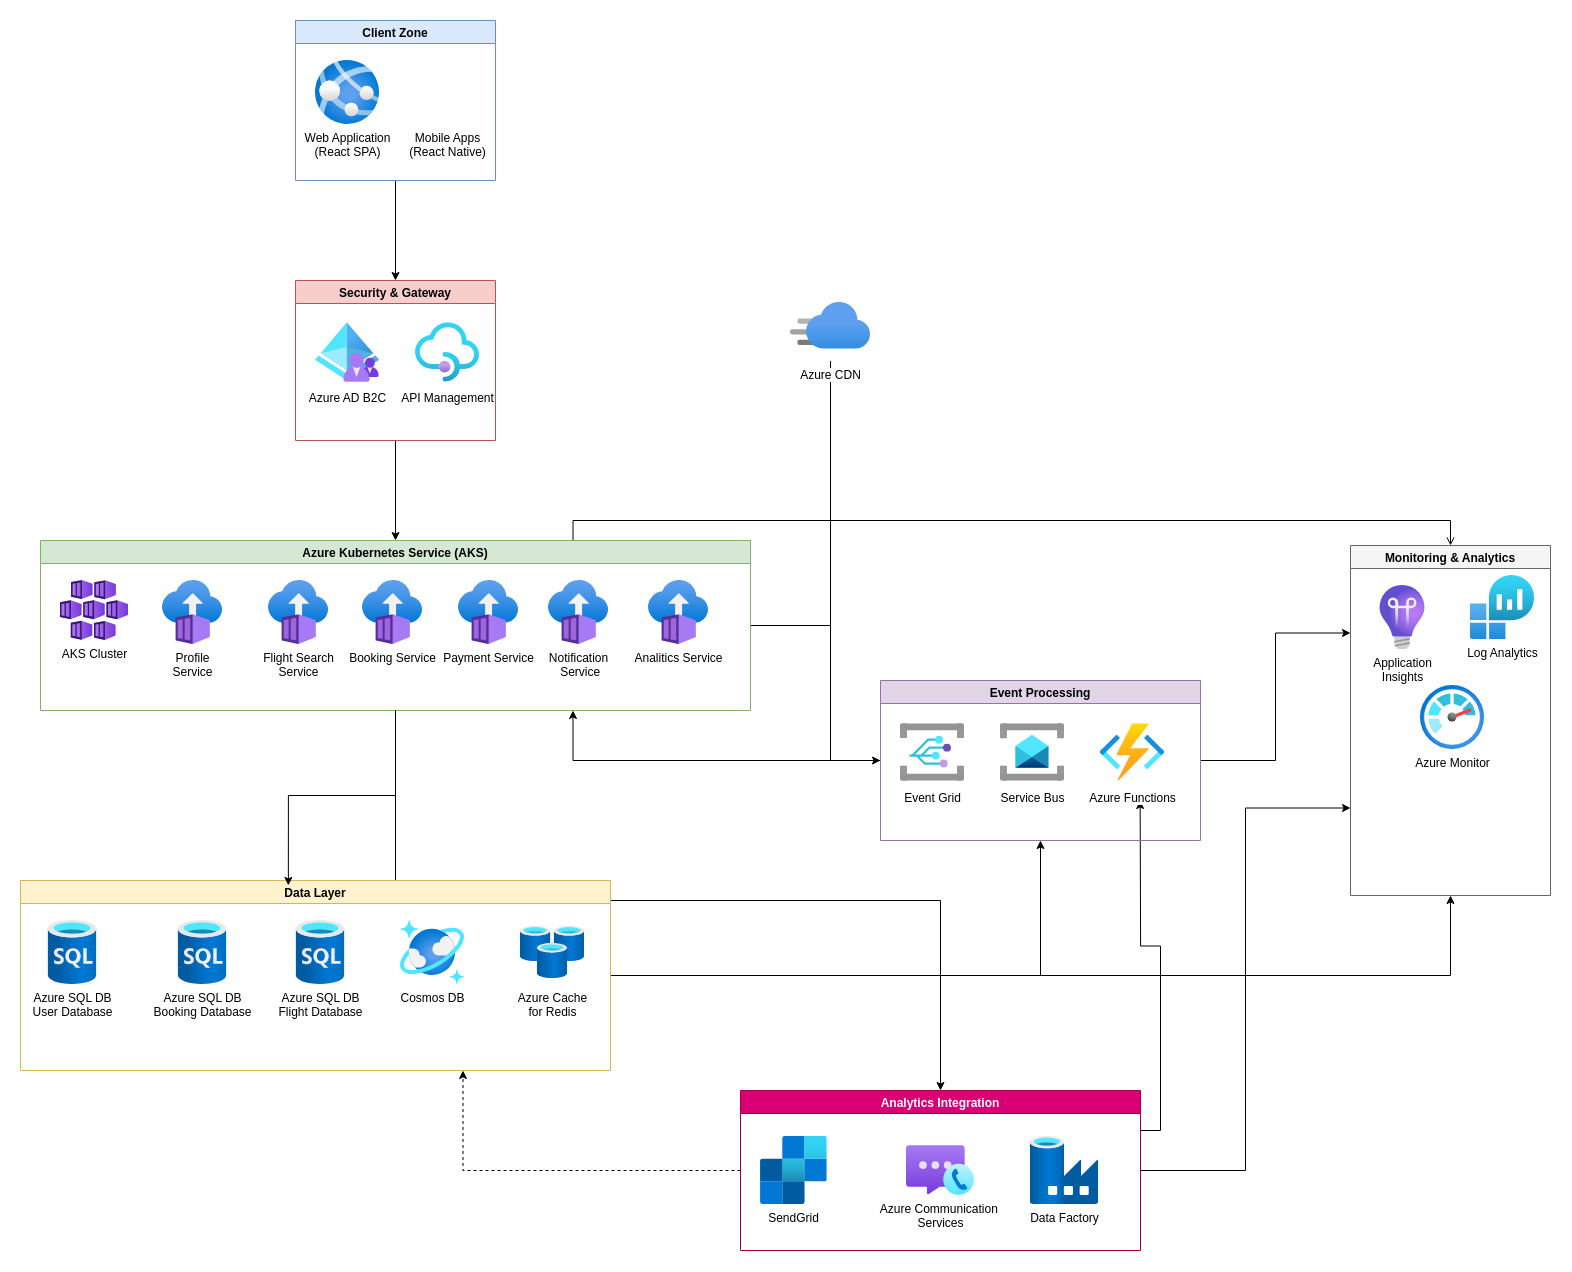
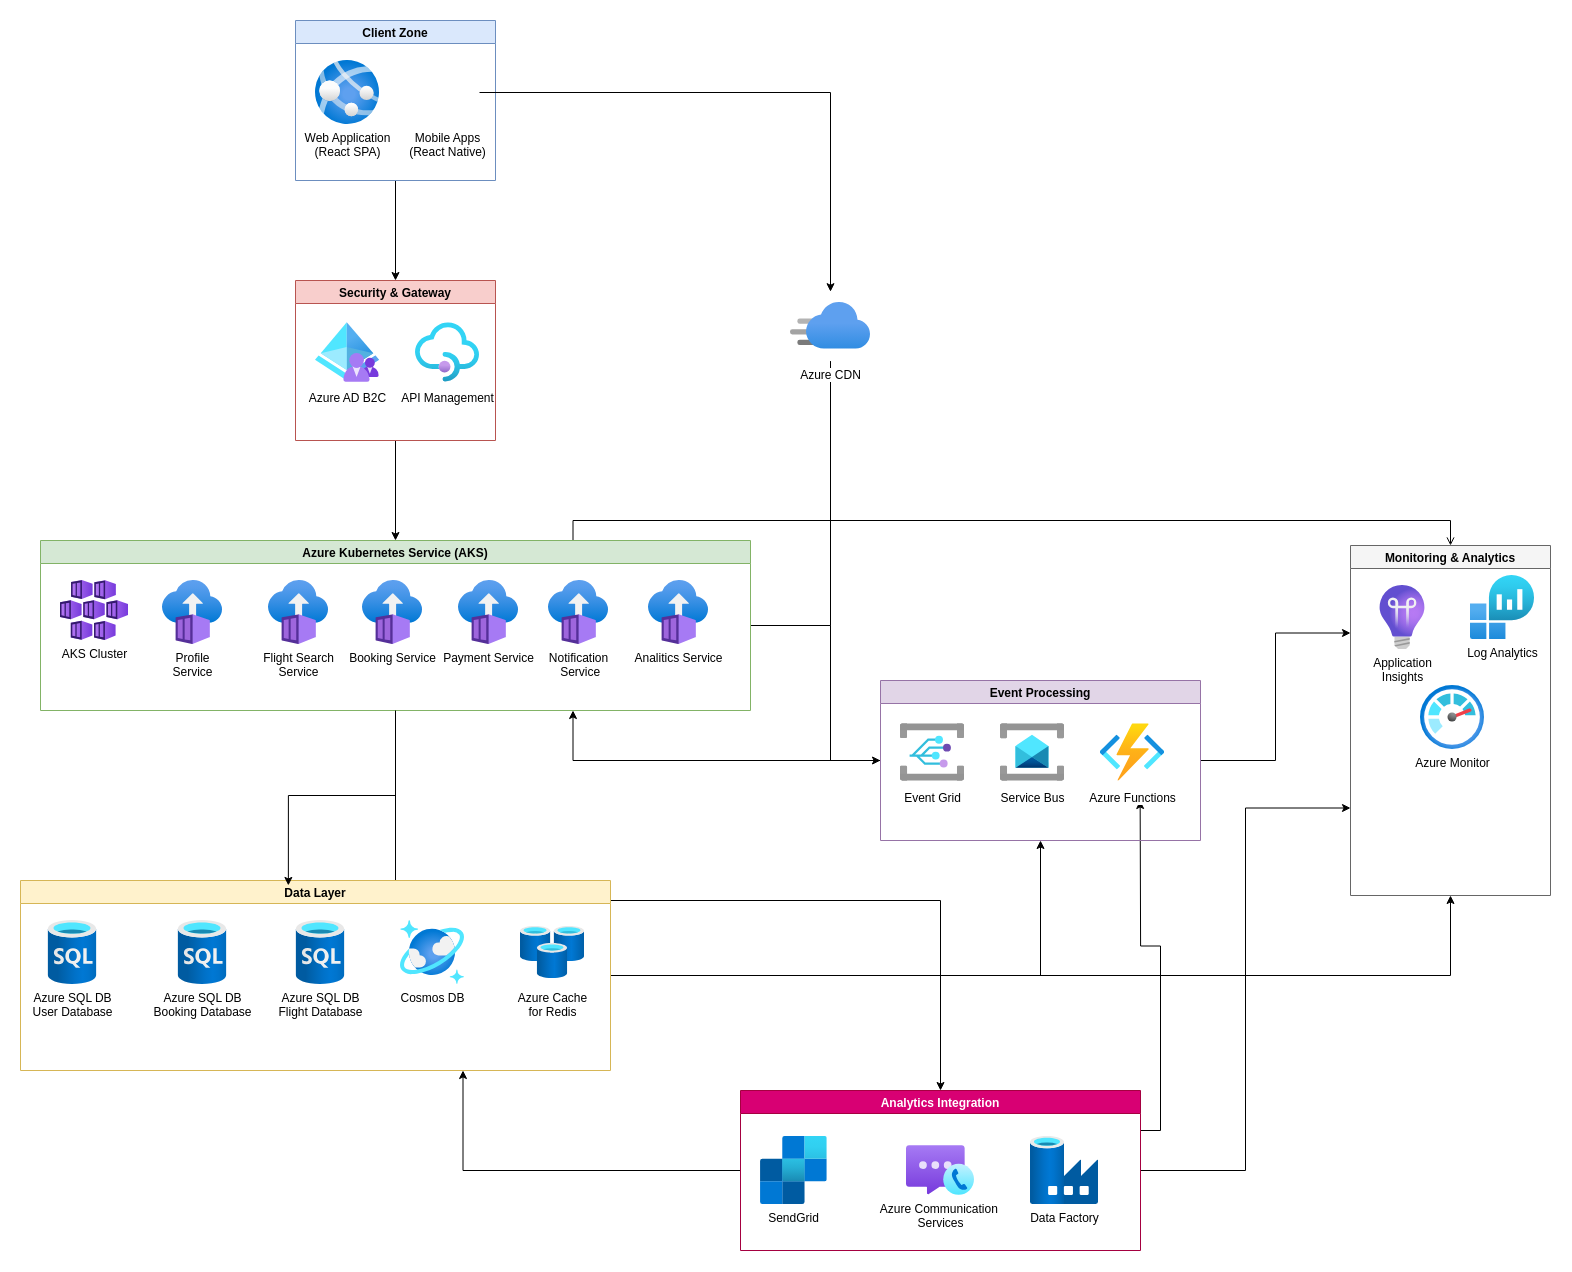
edge "Mobile Apps (React Native)" -> "Azure CDN": added
edge "Analytics Integration" -> "Data Layer": style dashed -> solid
